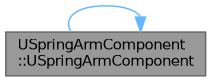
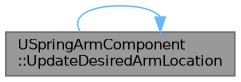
node "USpringArmComponent ::USpringArmComponent": label "USpringArmComponent ::USpringArmComponent" -> "USpringArmComponent ::UpdateDesiredArmLocation"
